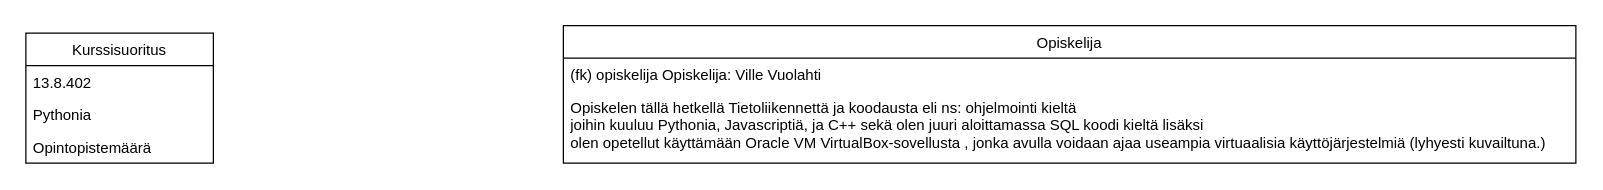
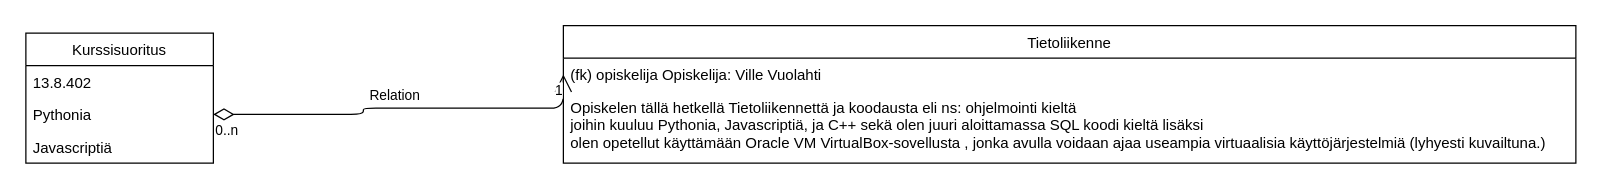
node "Opiskelija": label "Opiskelija" -> "Tietoliikenne"
edge "(fk) opiskelija Opiskelija: Ville Vuolahti" -- "Pythonia": added, labels "1", "Relation", "0..n"
node "Opintopistemäärä": label "Opintopistemäärä" -> "Javascriptiä"
